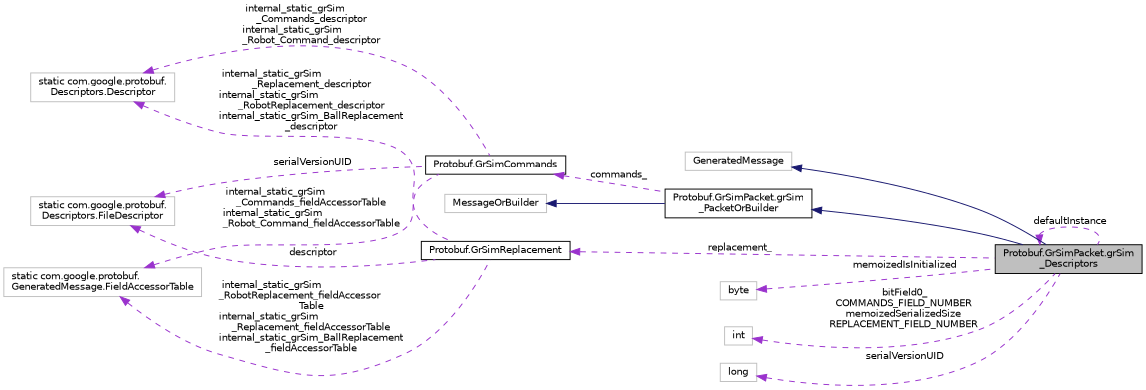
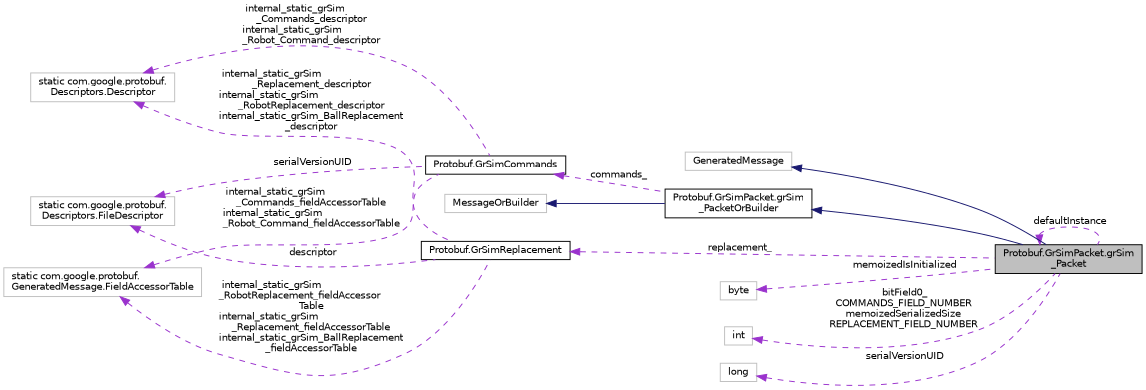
node "Protobuf.GrSimPacket.grSim _Descriptors": label "Protobuf.GrSimPacket.grSim _Descriptors" -> "Protobuf.GrSimPacket.grSim _Packet"
